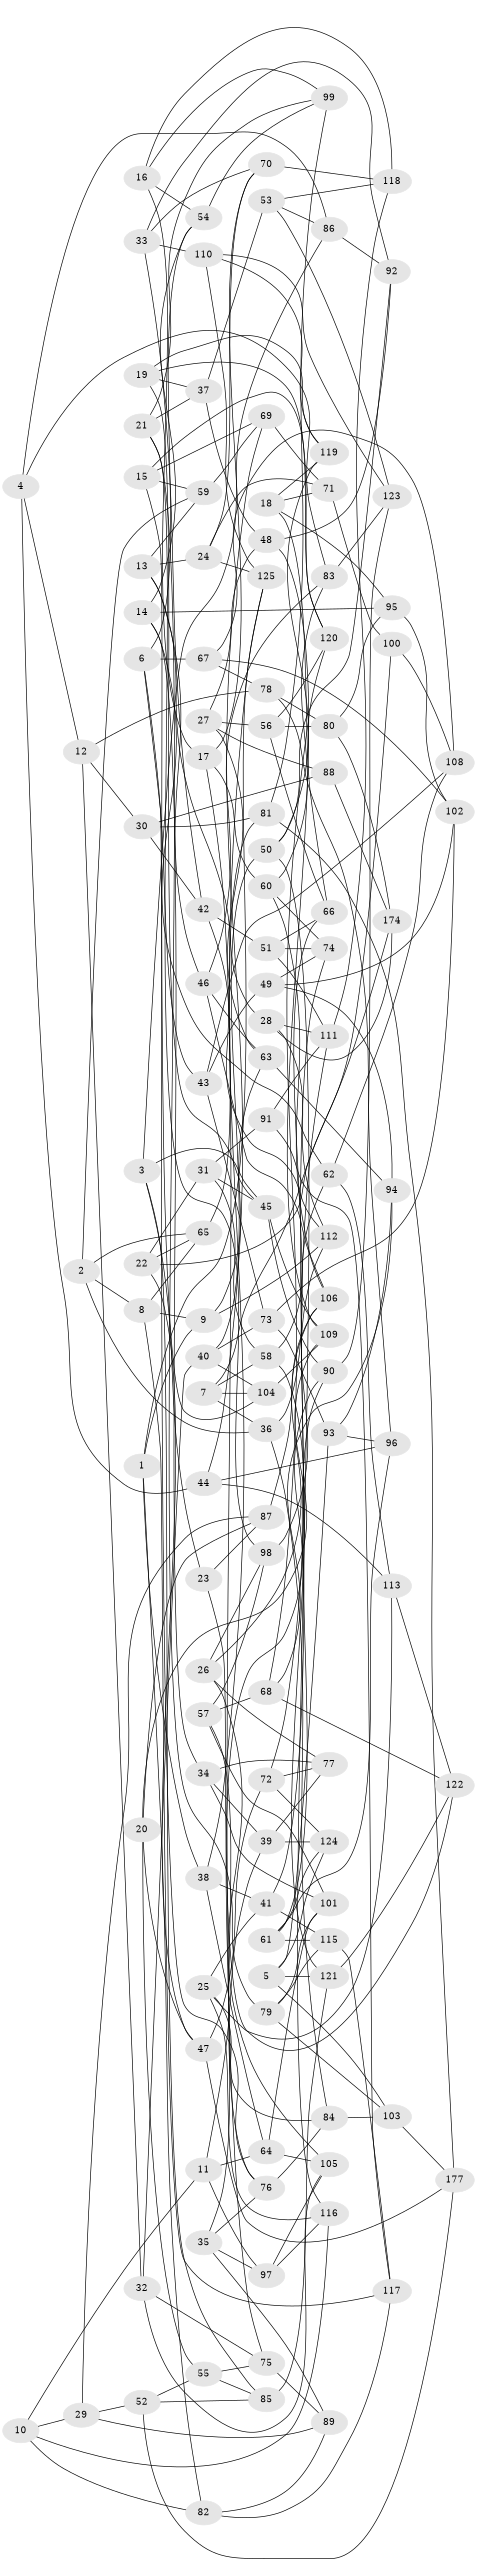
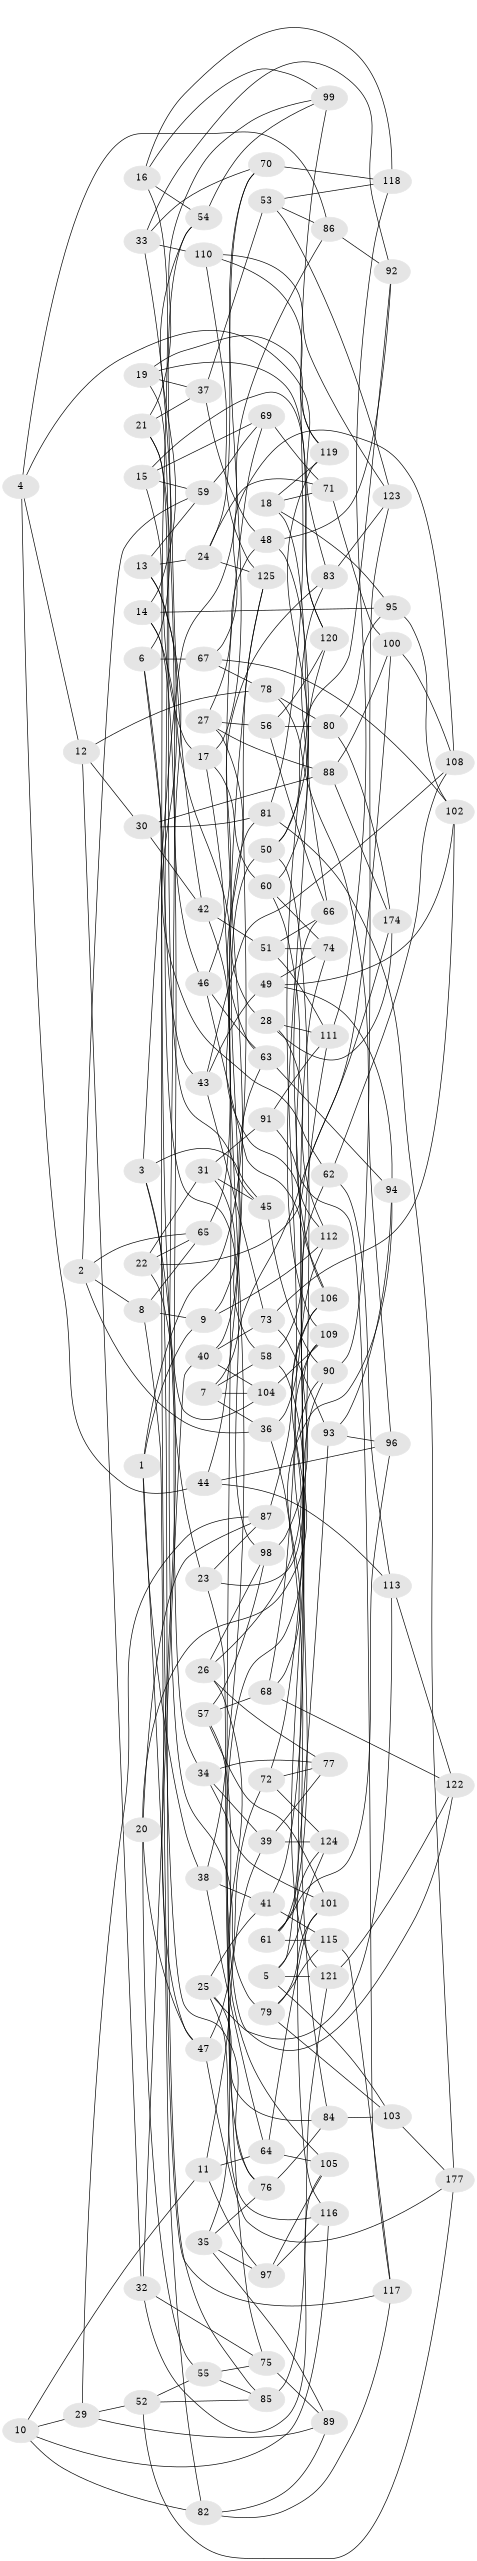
edge "100" -- "88": added
edge "45" -- "109": now "23" -- "109"
